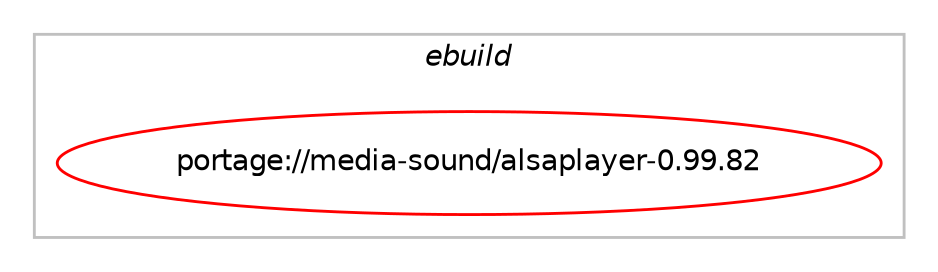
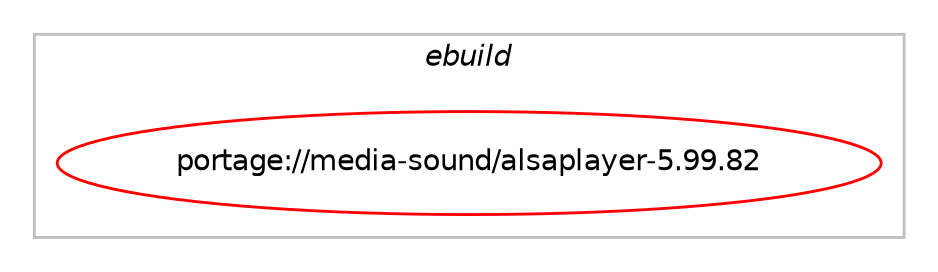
node "portage://media-sound/alsaplayer-0.99.82": label "portage://media-sound/alsaplayer-0.99.82" -> "portage://media-sound/alsaplayer-5.99.82"
